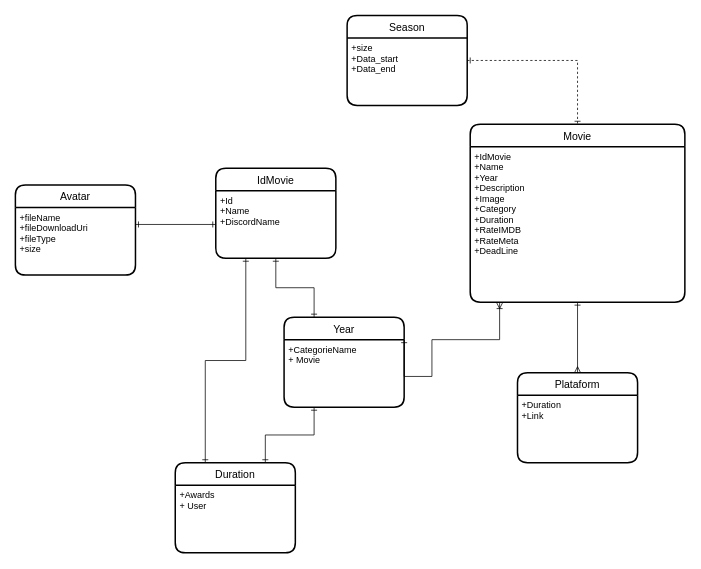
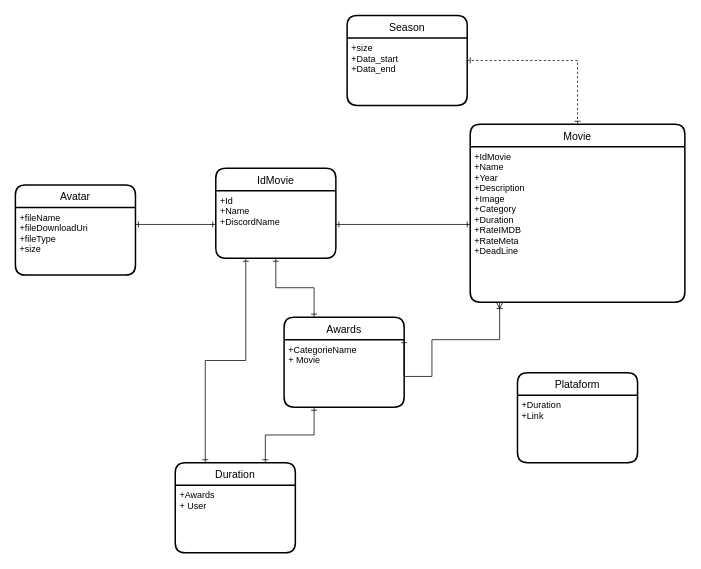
edge "+Id +Name +DiscordName" -- "+IdMovie +Name +Year +Description +Image +Category +Duration +RateIMDB +RateMeta +DeadLine": added
node "Year": label "Year" -> "Awards"
edge "+IdMovie +Name +Year +Description +Image +Category +Duration +RateIMDB +RateMeta +DeadLine" -- "Plataform": removed
